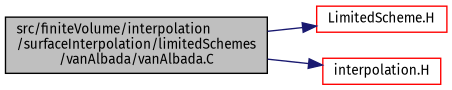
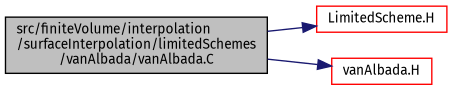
node "interpolation.H": label "interpolation.H" -> "vanAlbada.H"
